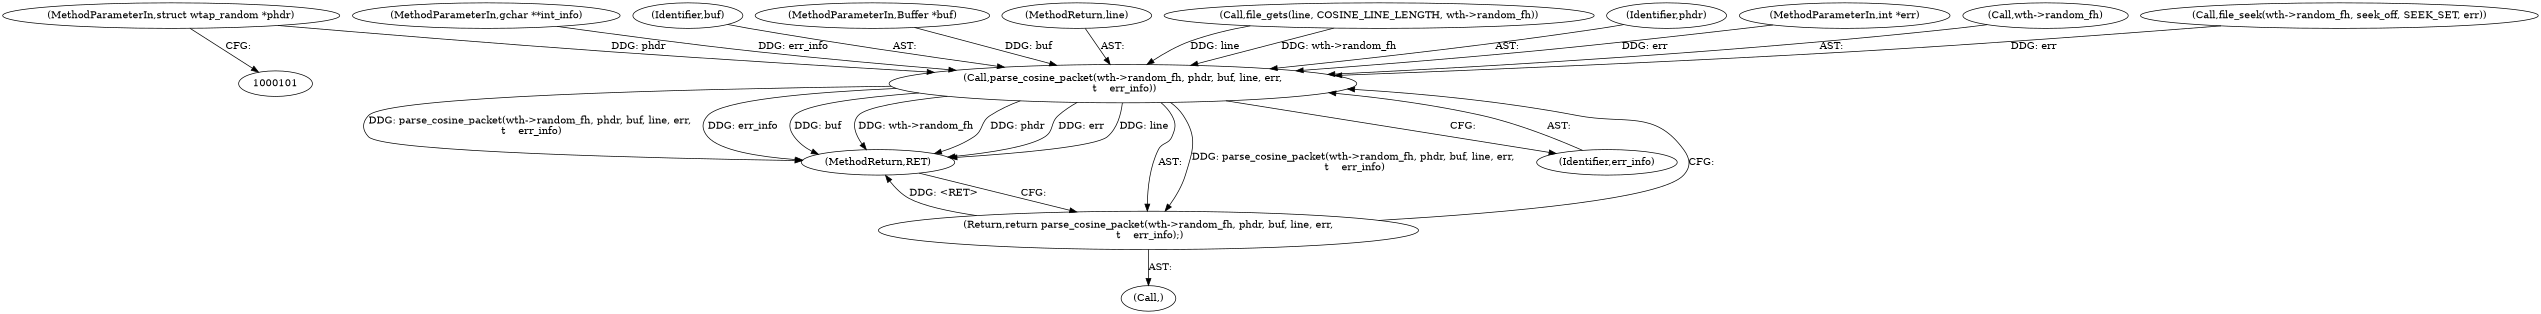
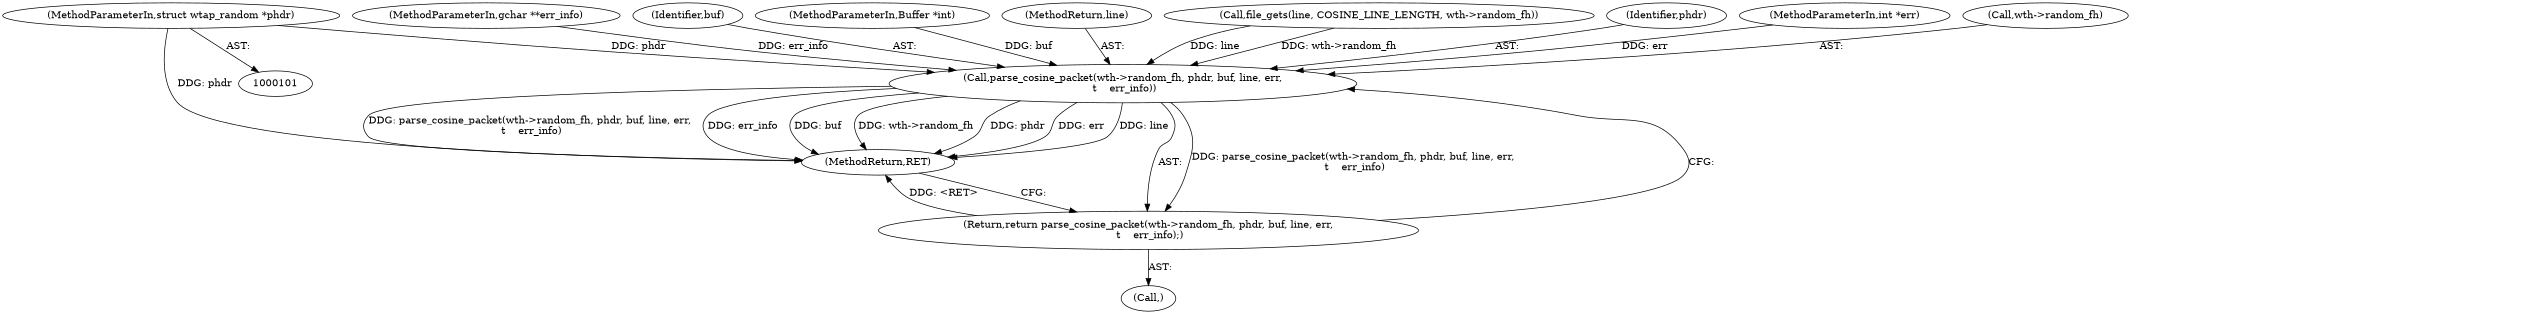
node "(MethodParameterIn,gchar **int_info)": label "(MethodParameterIn,gchar **int_info)" -> "(MethodParameterIn,gchar **err_info)"
node "(MethodParameterIn,Buffer *buf)": label "(MethodParameterIn,Buffer *buf)" -> "(MethodParameterIn,Buffer *int)"
node "(Call,file_seek(wth->random_fh, seek_off, SEEK_SET, err))": removed
edge "(MethodParameterIn,struct wtap_random *phdr)" -> "1000101": label "CFG: " -> "AST: "
edge "(MethodParameterIn,struct wtap_random *phdr)" -> "(MethodReturn,RET)": added, label "DDG: phdr"
node "(Identifier,err_info)": removed
